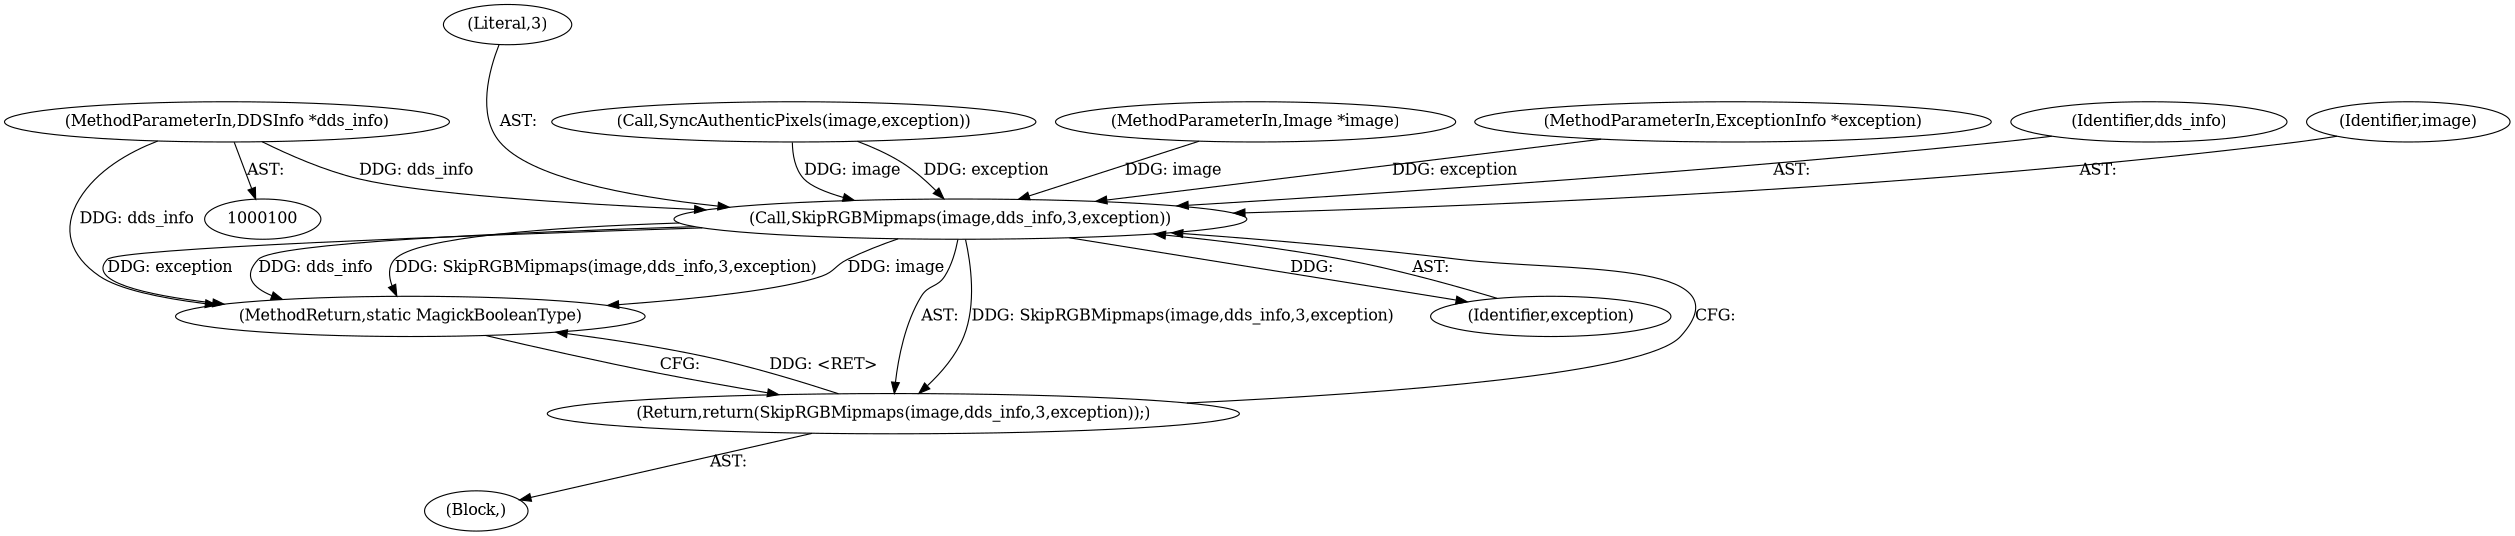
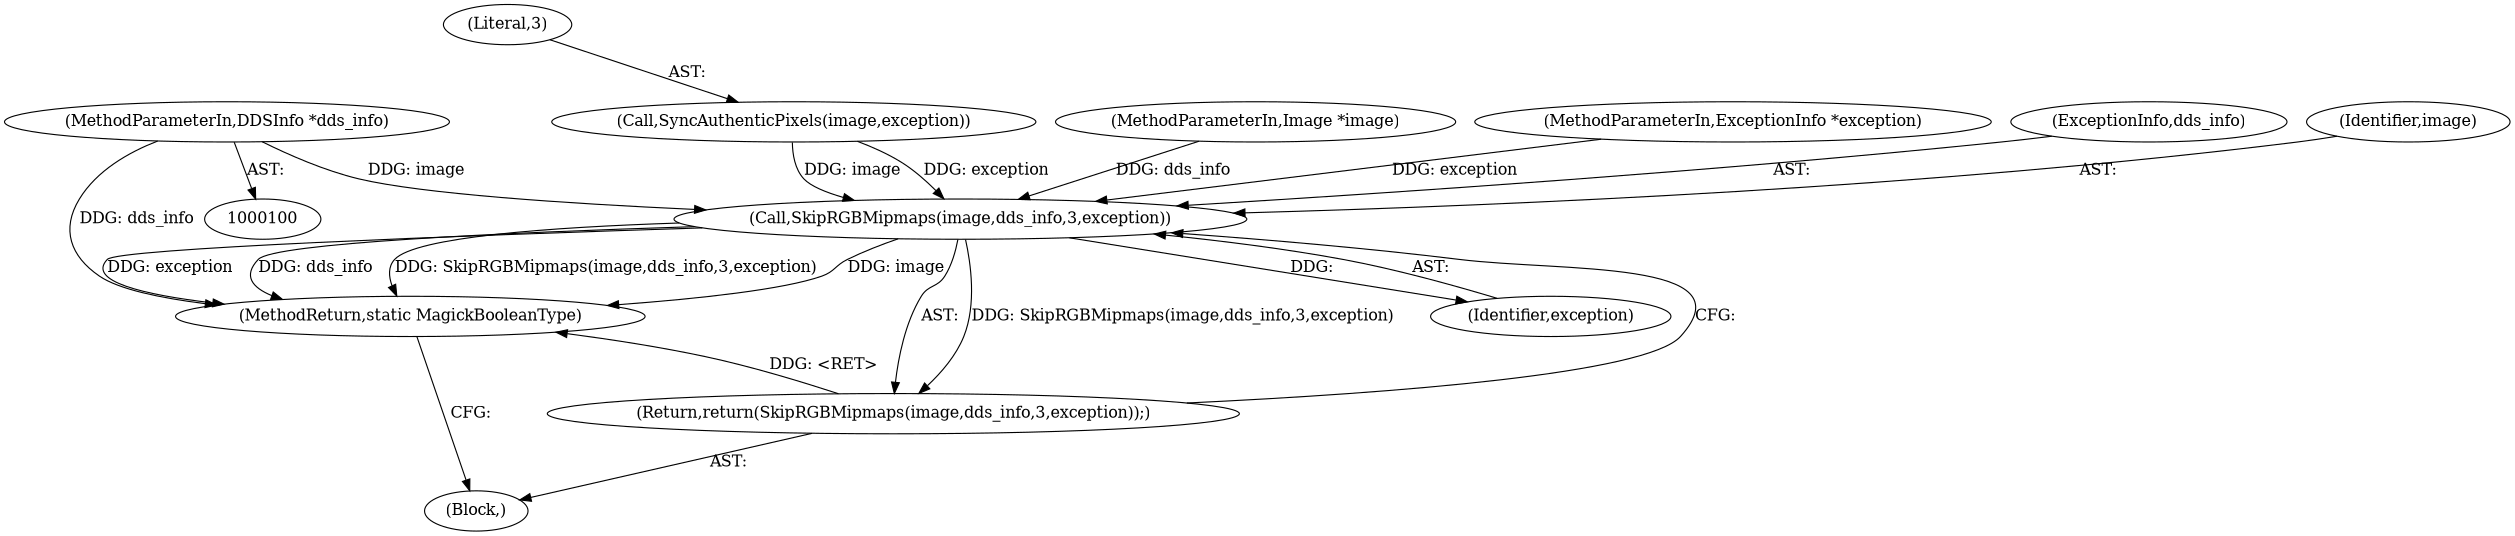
node "(Identifier,dds_info)": label "(Identifier,dds_info)" -> "(ExceptionInfo,dds_info)"
edge "(MethodParameterIn,DDSInfo *dds_info)" -> "(Call,SkipRGBMipmaps(image,dds_info,3,exception))": label "DDG: dds_info" -> "DDG: image"
edge "(MethodParameterIn,Image *image)" -> "(Call,SkipRGBMipmaps(image,dds_info,3,exception))": label "DDG: image" -> "DDG: dds_info"
edge "(Literal,3)" -> "(Call,SkipRGBMipmaps(image,dds_info,3,exception))": now "(Literal,3)" -> "(Call,SyncAuthenticPixels(image,exception))"
edge "(MethodReturn,static MagickBooleanType)" -> "(Return,return(SkipRGBMipmaps(image,dds_info,3,exception));)": now "(MethodReturn,static MagickBooleanType)" -> "(Block,)"
